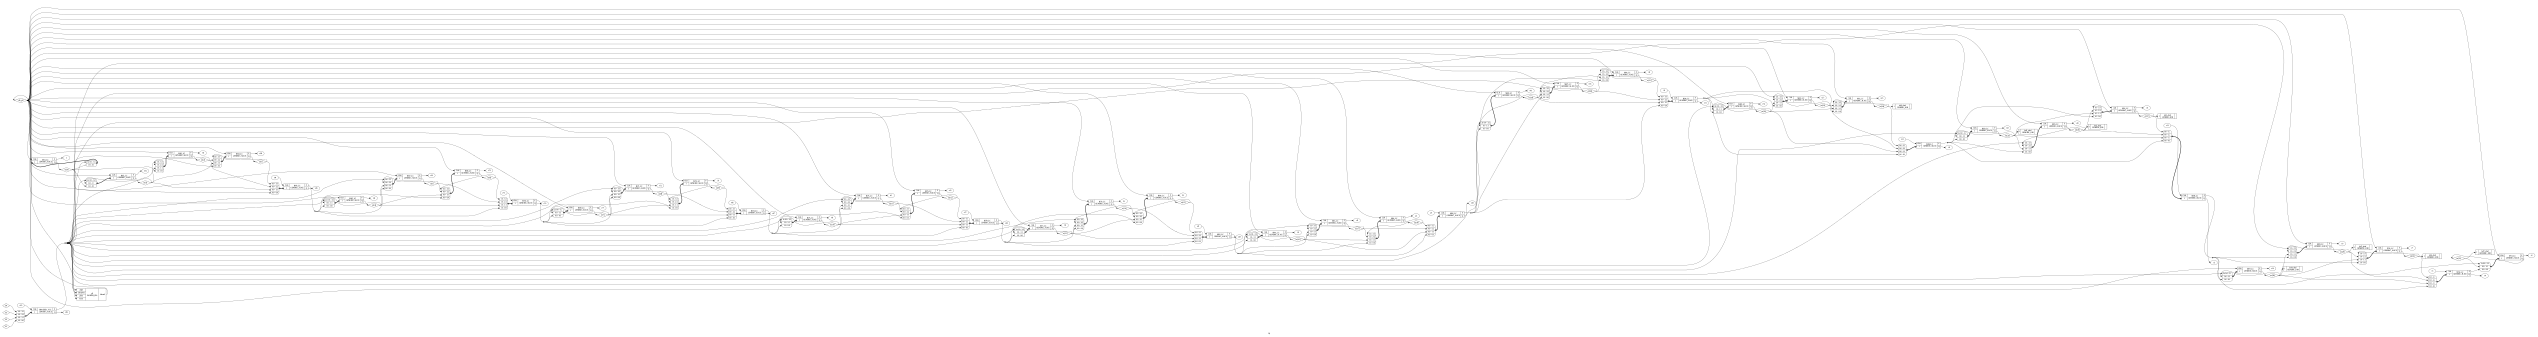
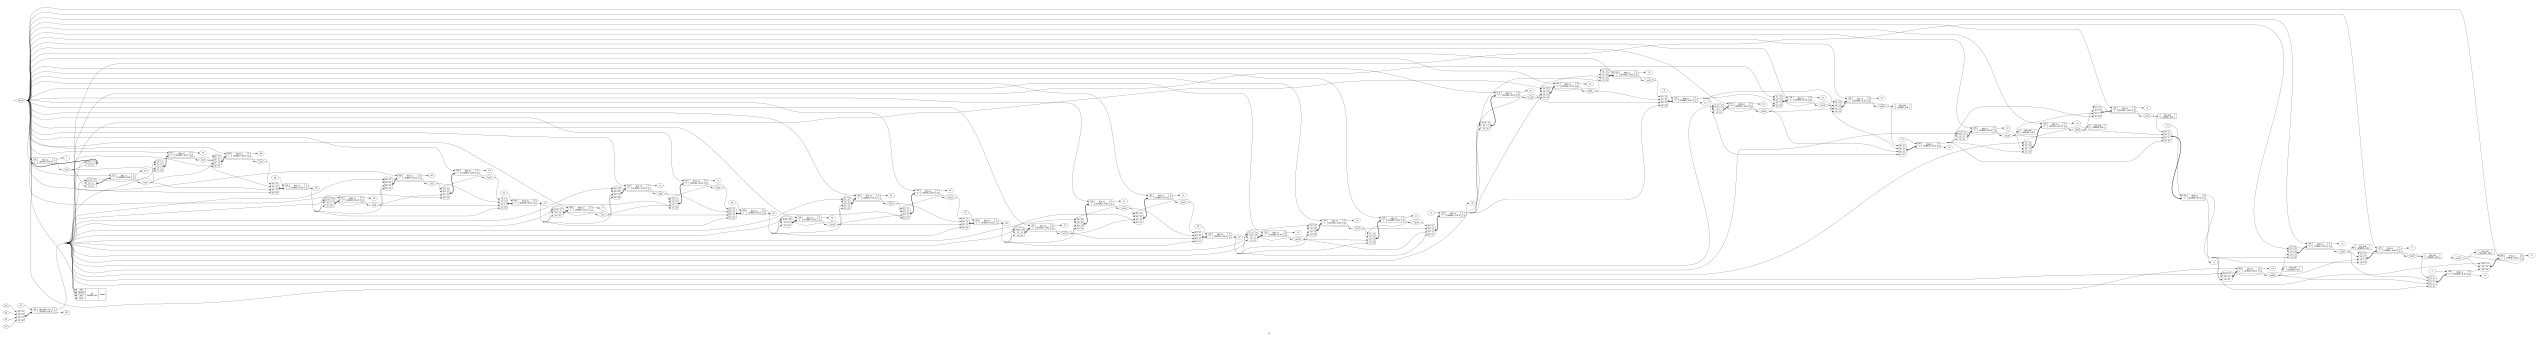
edge "clkfb" -> "clk_pll": removed
